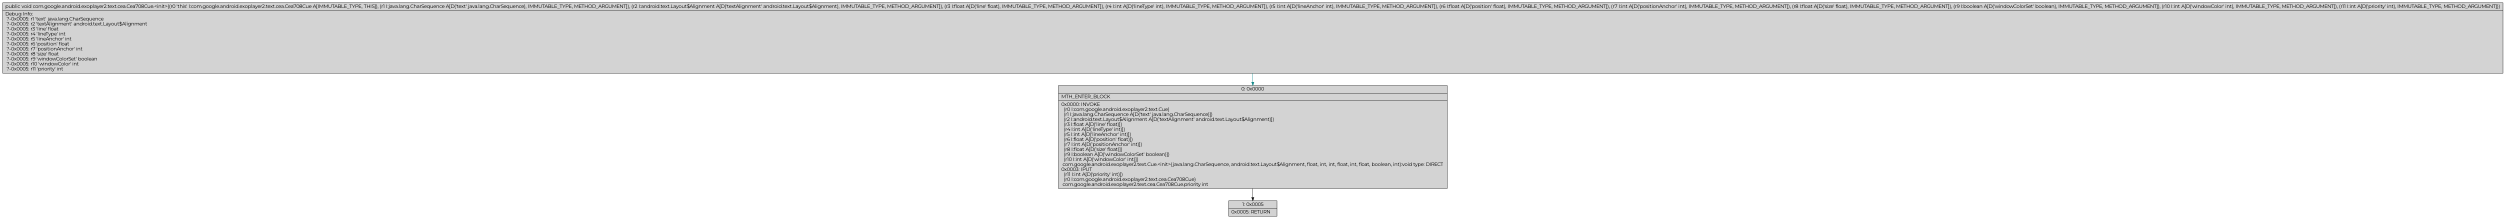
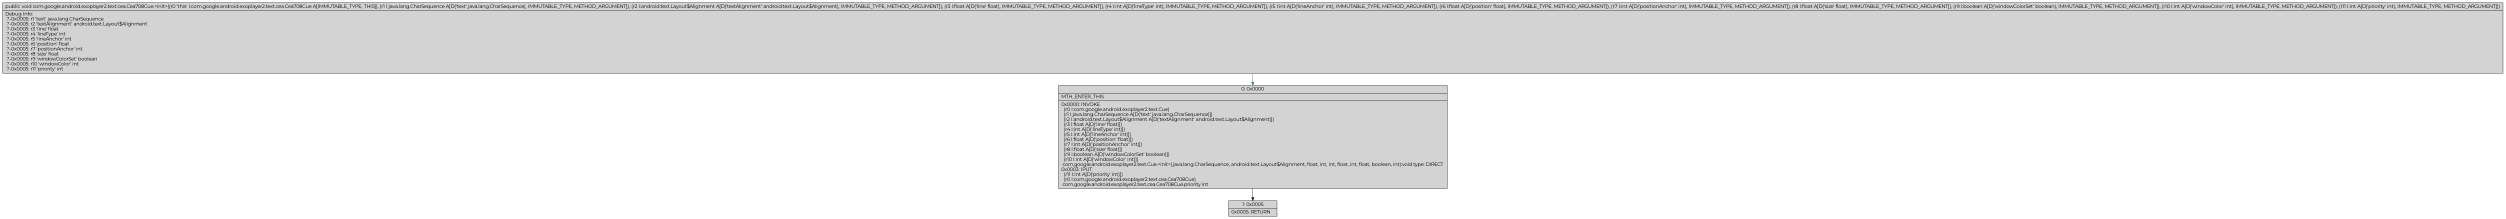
node "0: 0x0000": text "MTH_ENTER_BLOCK" -> "MTH_ENTER_THIS"
